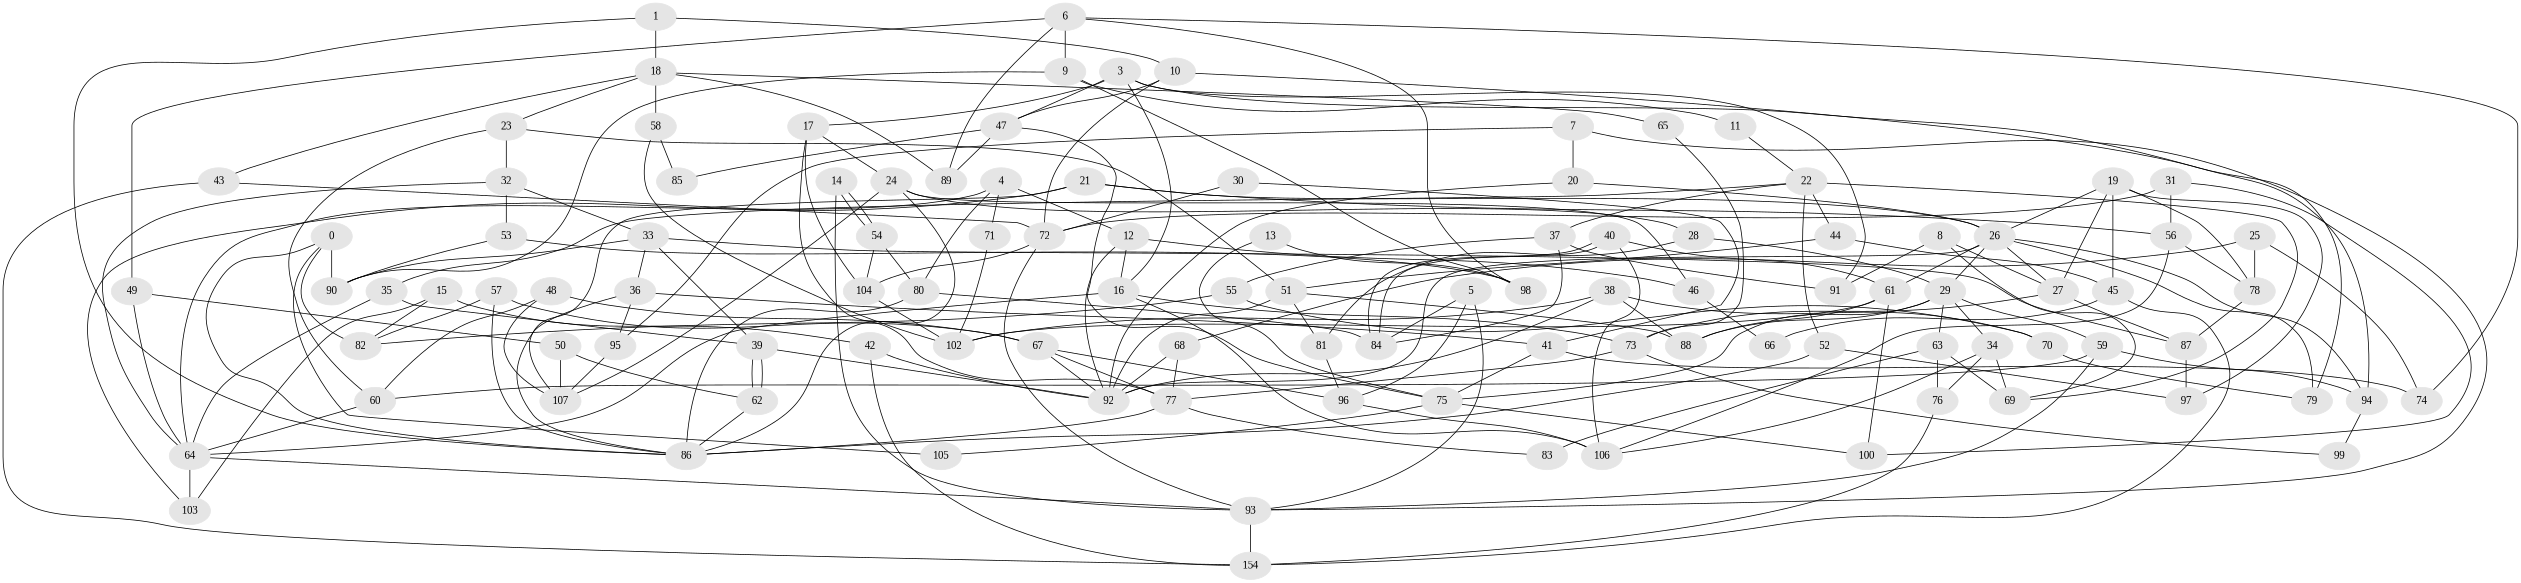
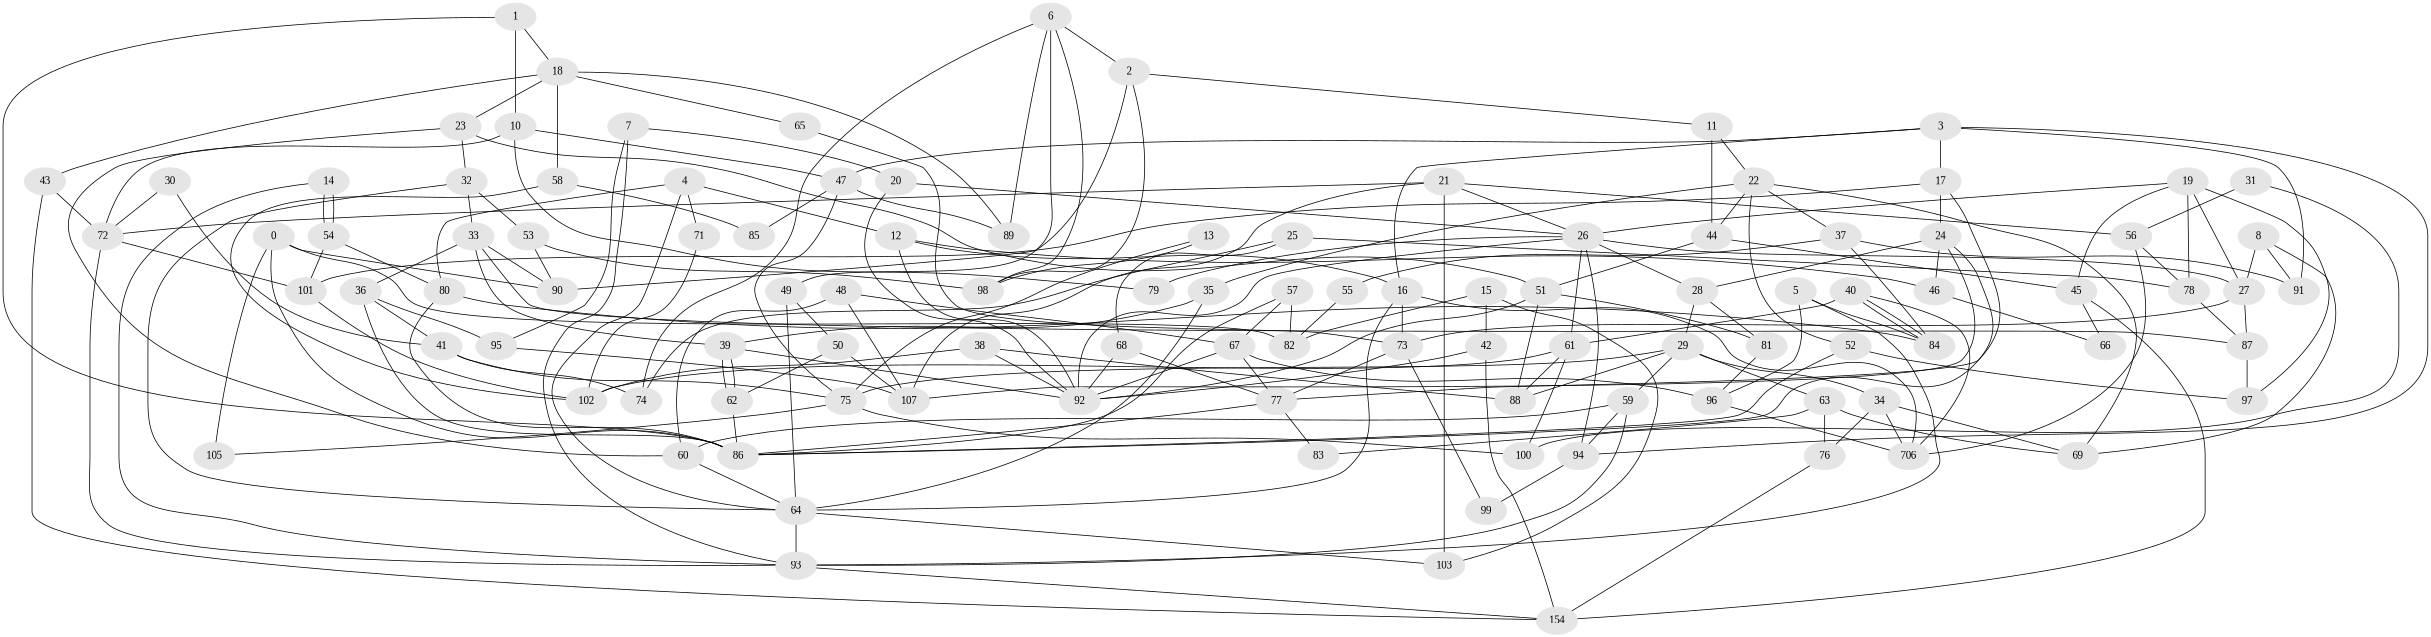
node "9": label "9" -> "2"
edge "11" -- "44": added
edge "31" -- "72": now "21" -- "72"
edge "26" -- "29": now "26" -- "28"
node "104": label "104" -> "101"
node "70": removed
node "106": label "106" -> "706"
